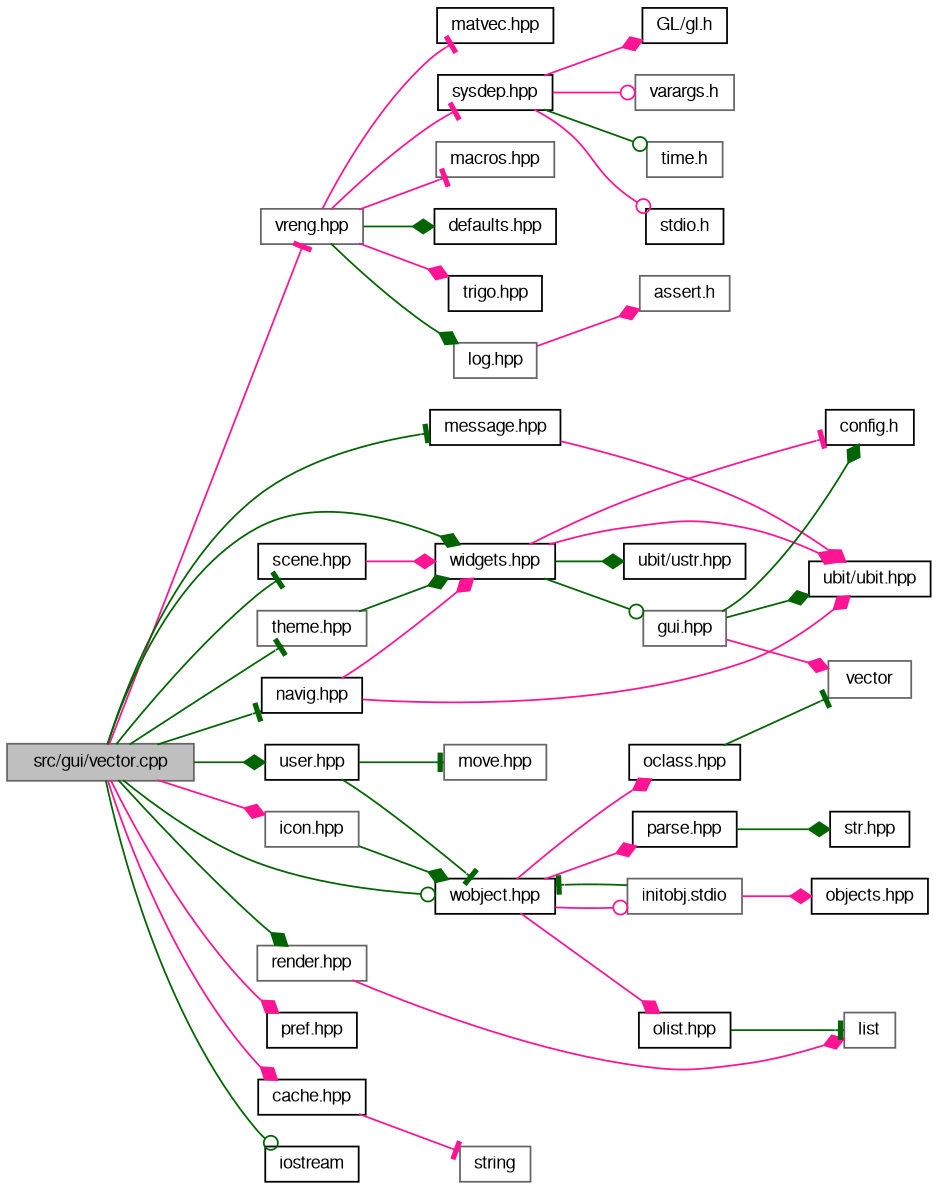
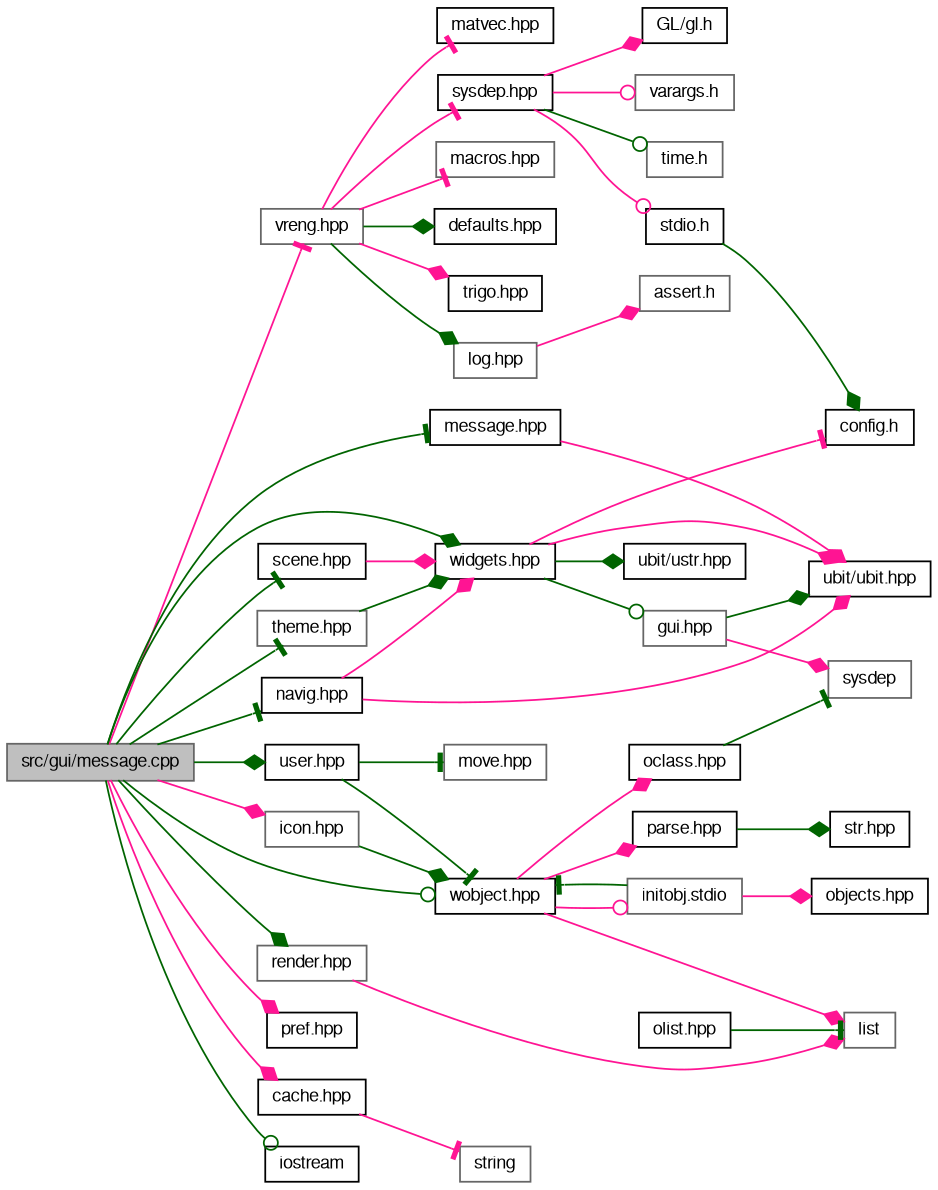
edge "gui.hpp" -> "config.h": now "stdio.h" -> "config.h"
node "vector": label "vector" -> "sysdep"
node "src/gui/vector.cpp": label "src/gui/vector.cpp" -> "src/gui/message.cpp"
edge "wobject.hpp" -> "olist.hpp": now "wobject.hpp" -> "list"
